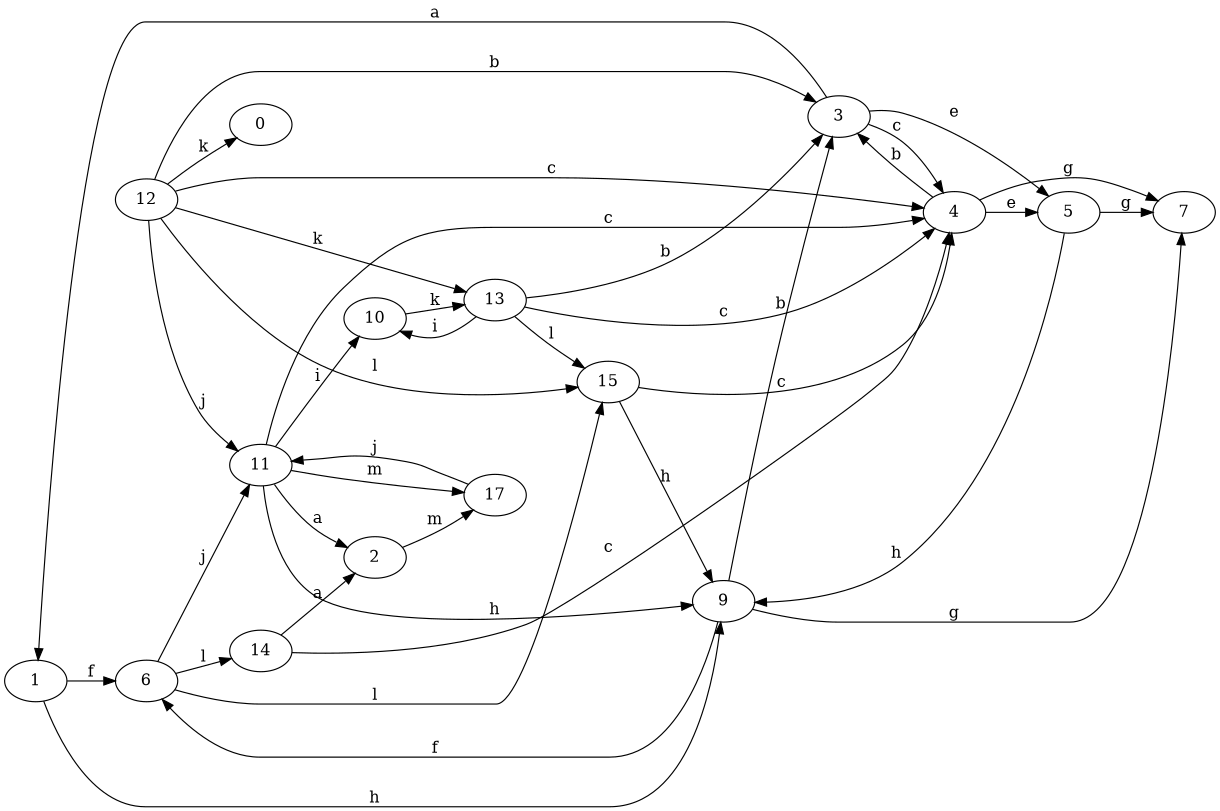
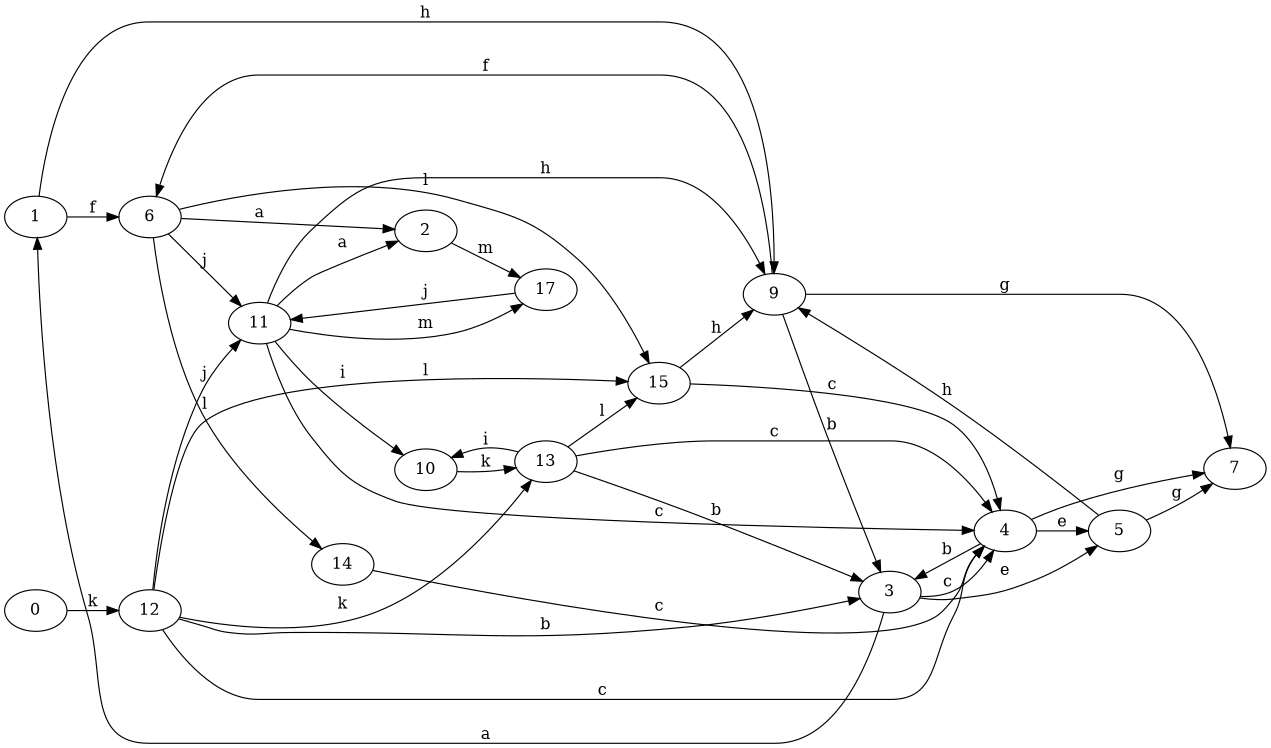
edge "12" -> "0": reversed
edge "14" -> "2": now "6" -> "2"
